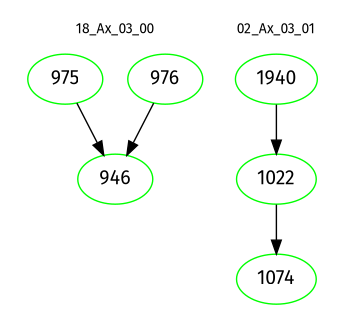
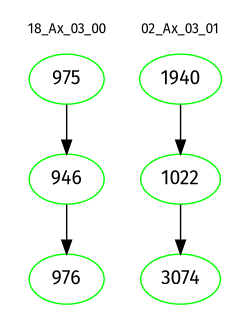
edge "976" -> "946": reversed
node "1074": label "1074" -> "3074"
